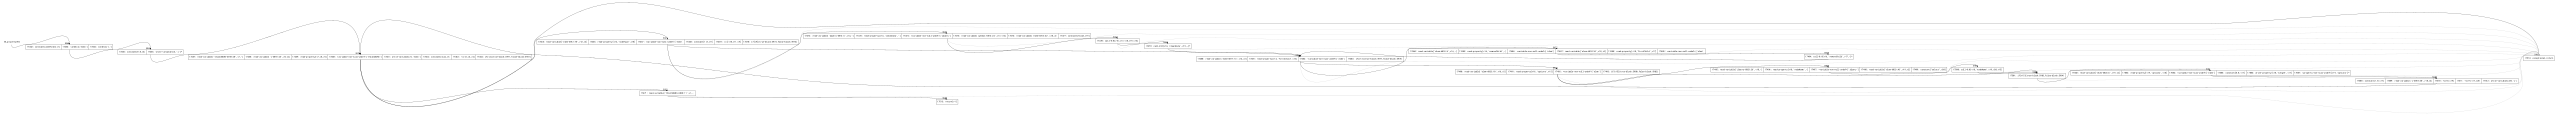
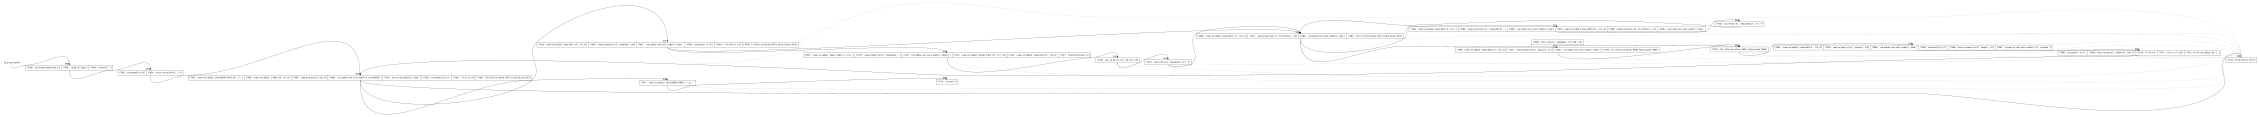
node "17495: read-variable['jQuery-6023:26',v18,-]": removed
